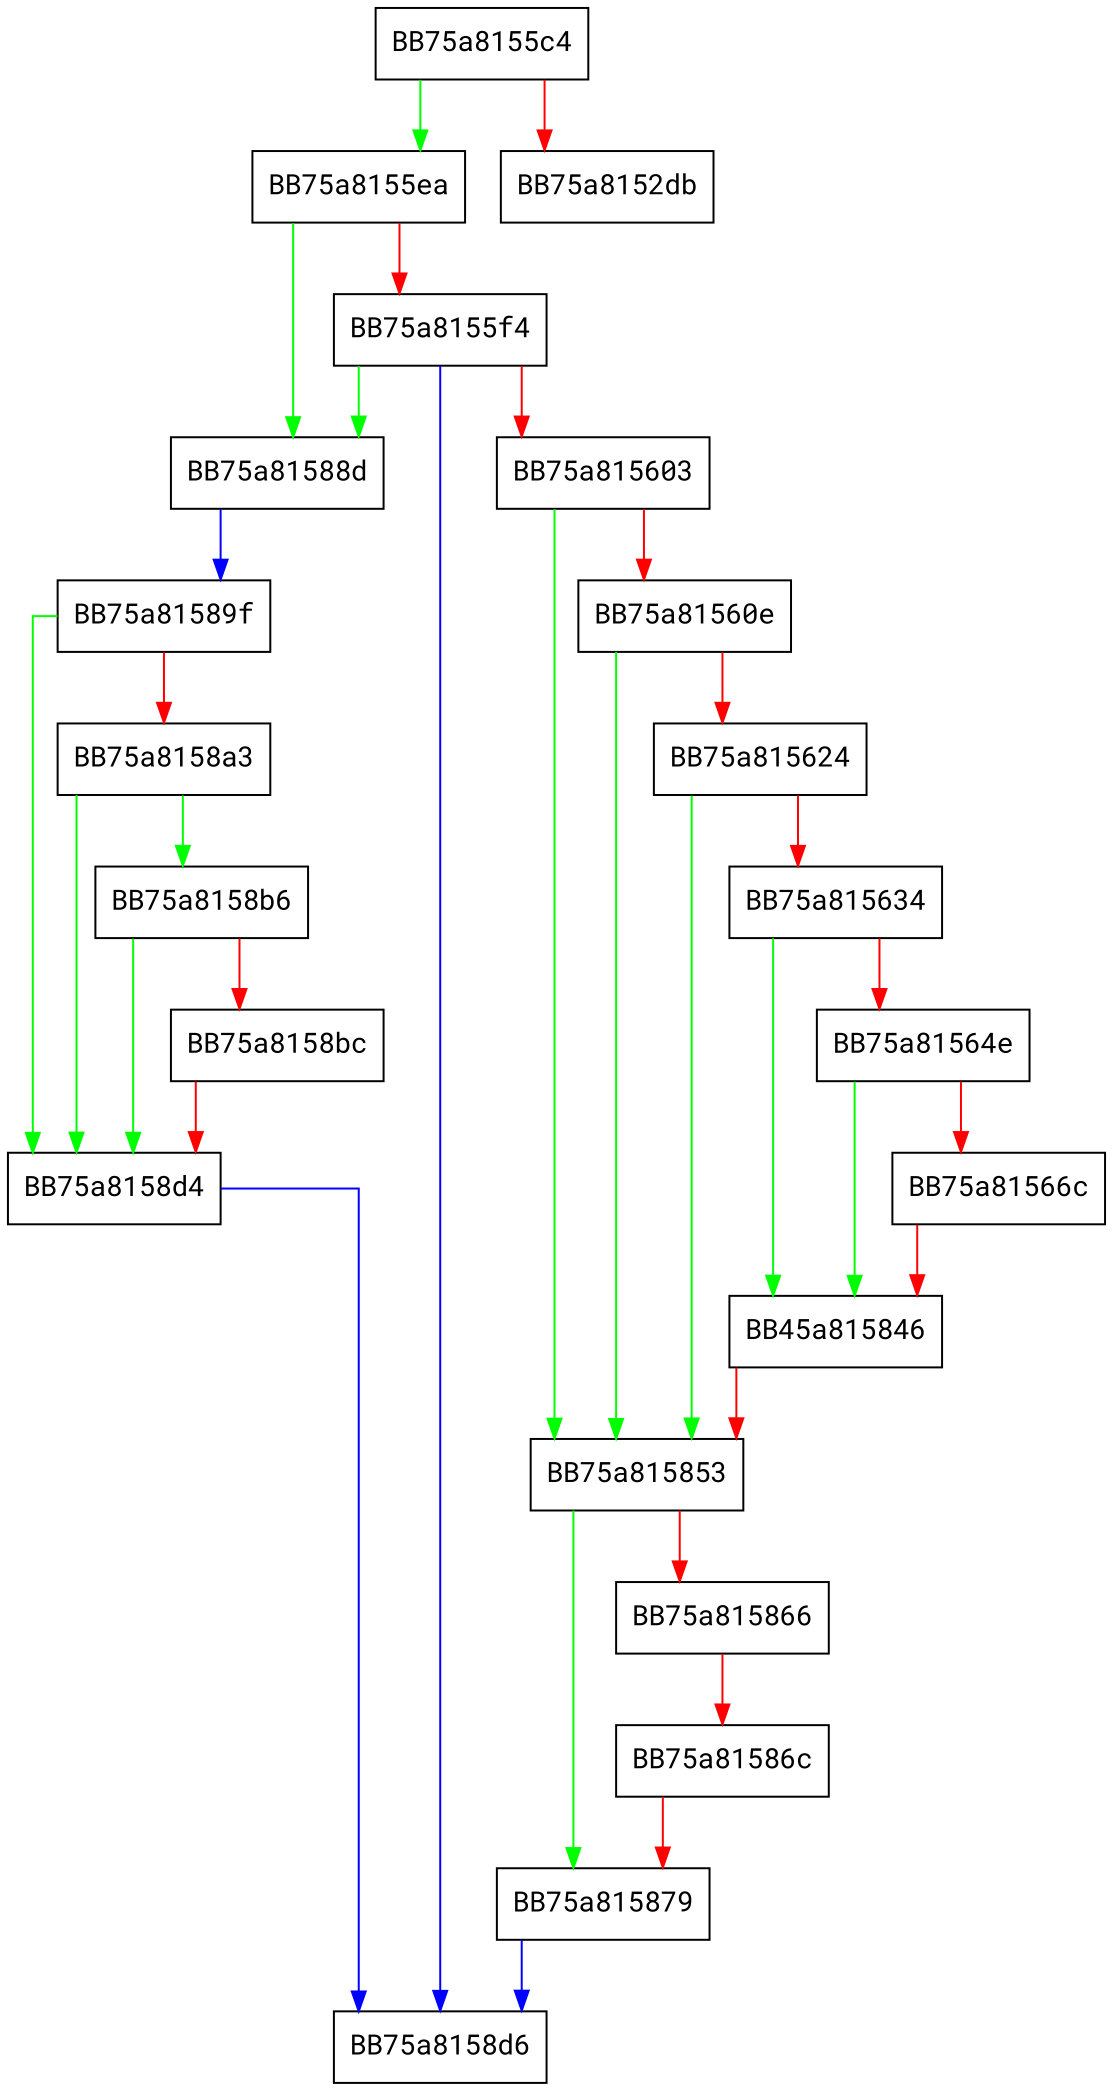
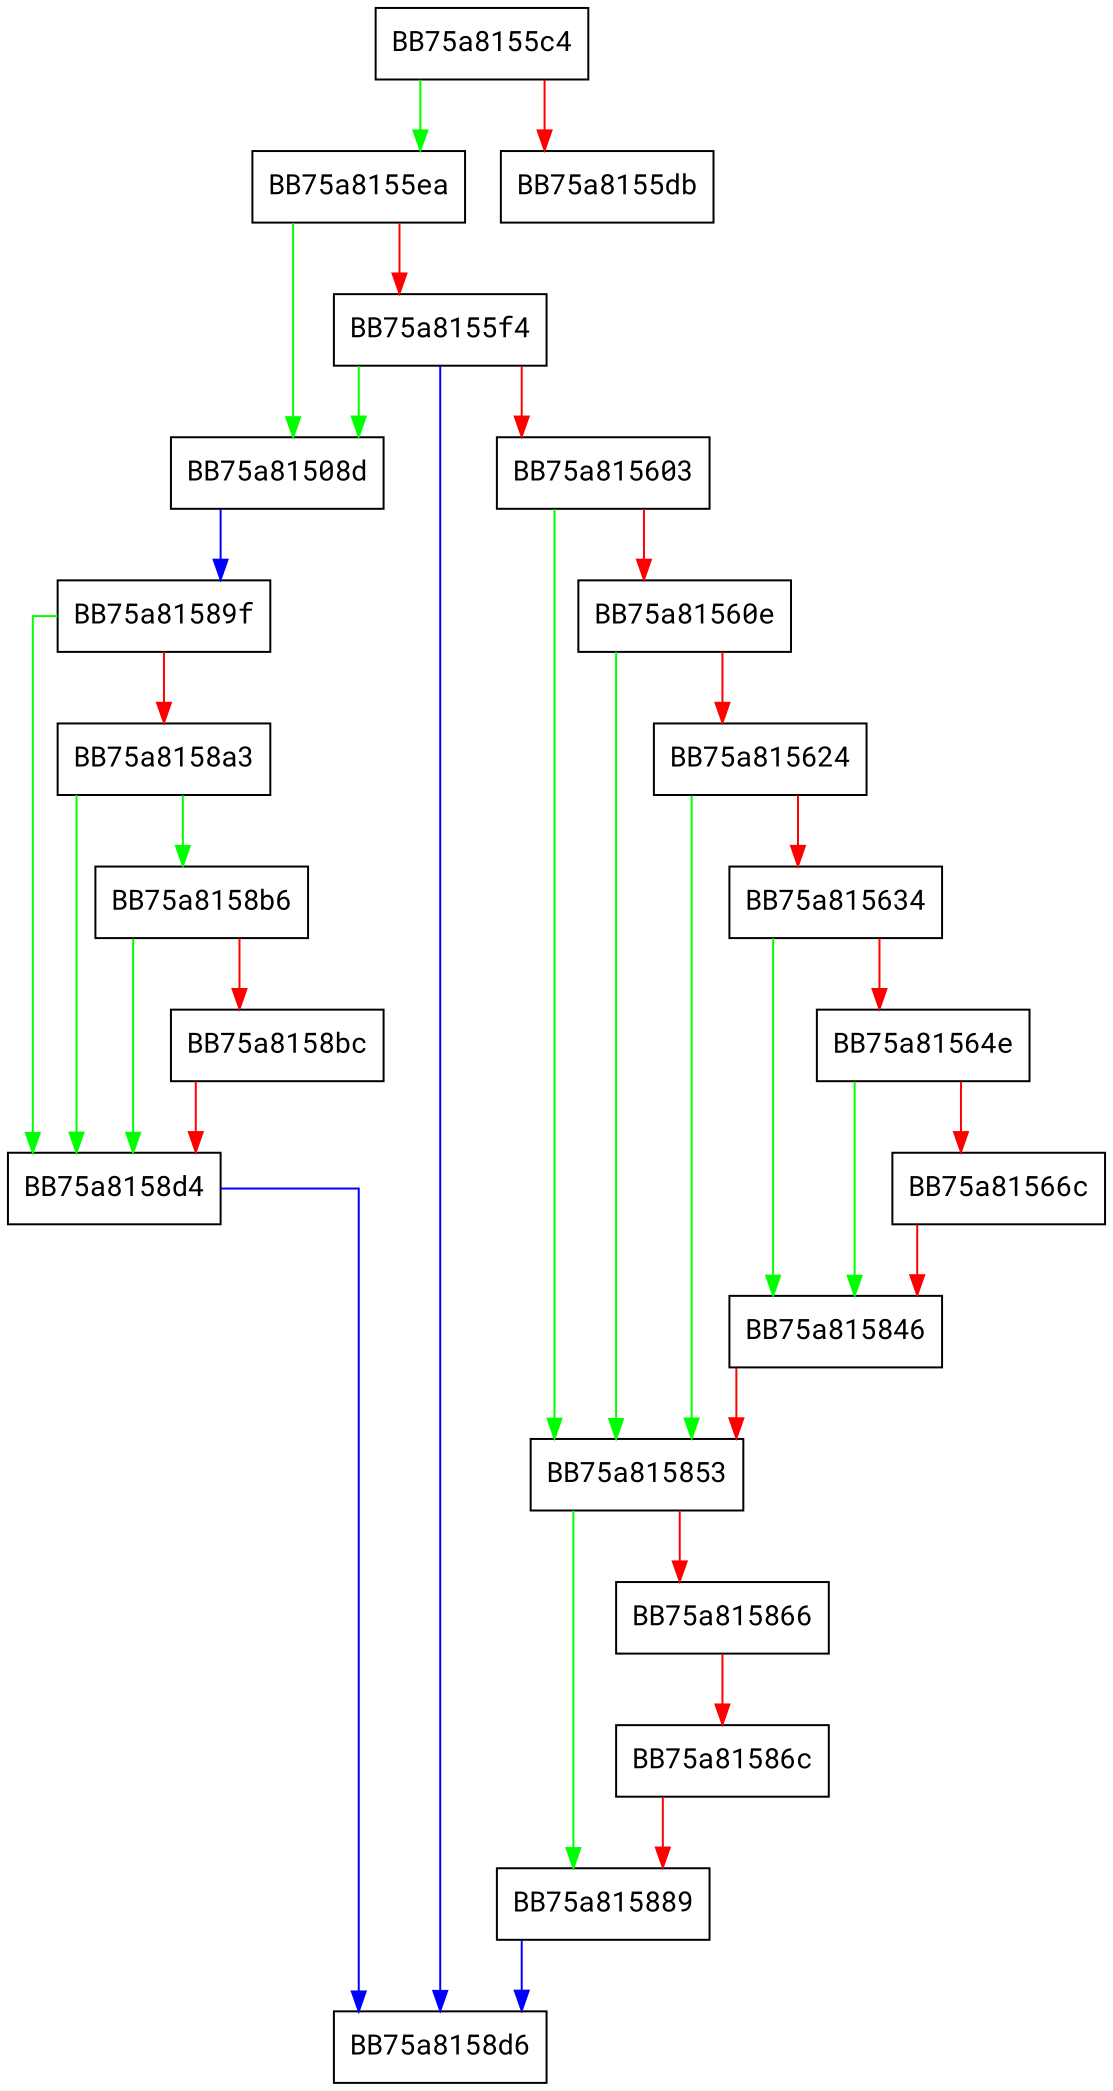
node "BB75a8152db": label "BB75a8152db" -> "BB75a8155db"
node "BB75a81588d": label "BB75a81588d" -> "BB75a81508d"
node "BB45a815846": label "BB45a815846" -> "BB75a815846"
node "BB75a815879": label "BB75a815879" -> "BB75a815889"
